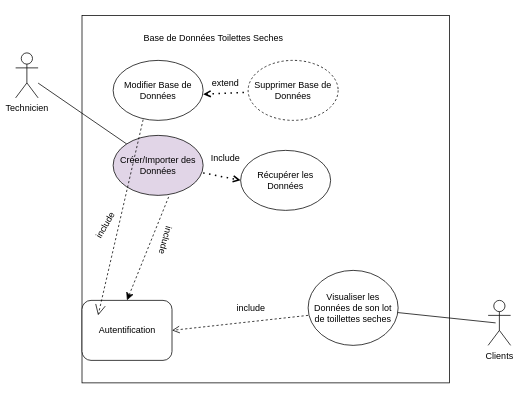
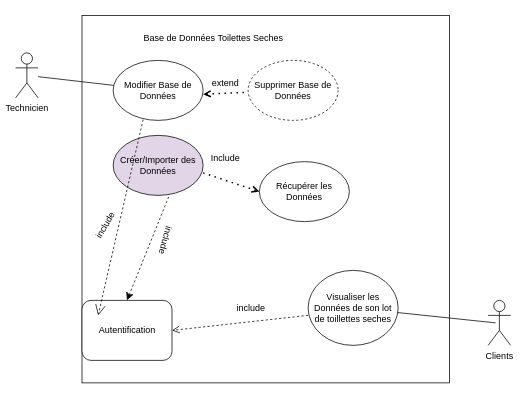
edge "Technicien" -- "Modifier Base de Données": added
edge "Technicien" -- "Créer/Importer des Données": removed
node "Récupérer les Données": moved (285, 180) -> (304, 192)
